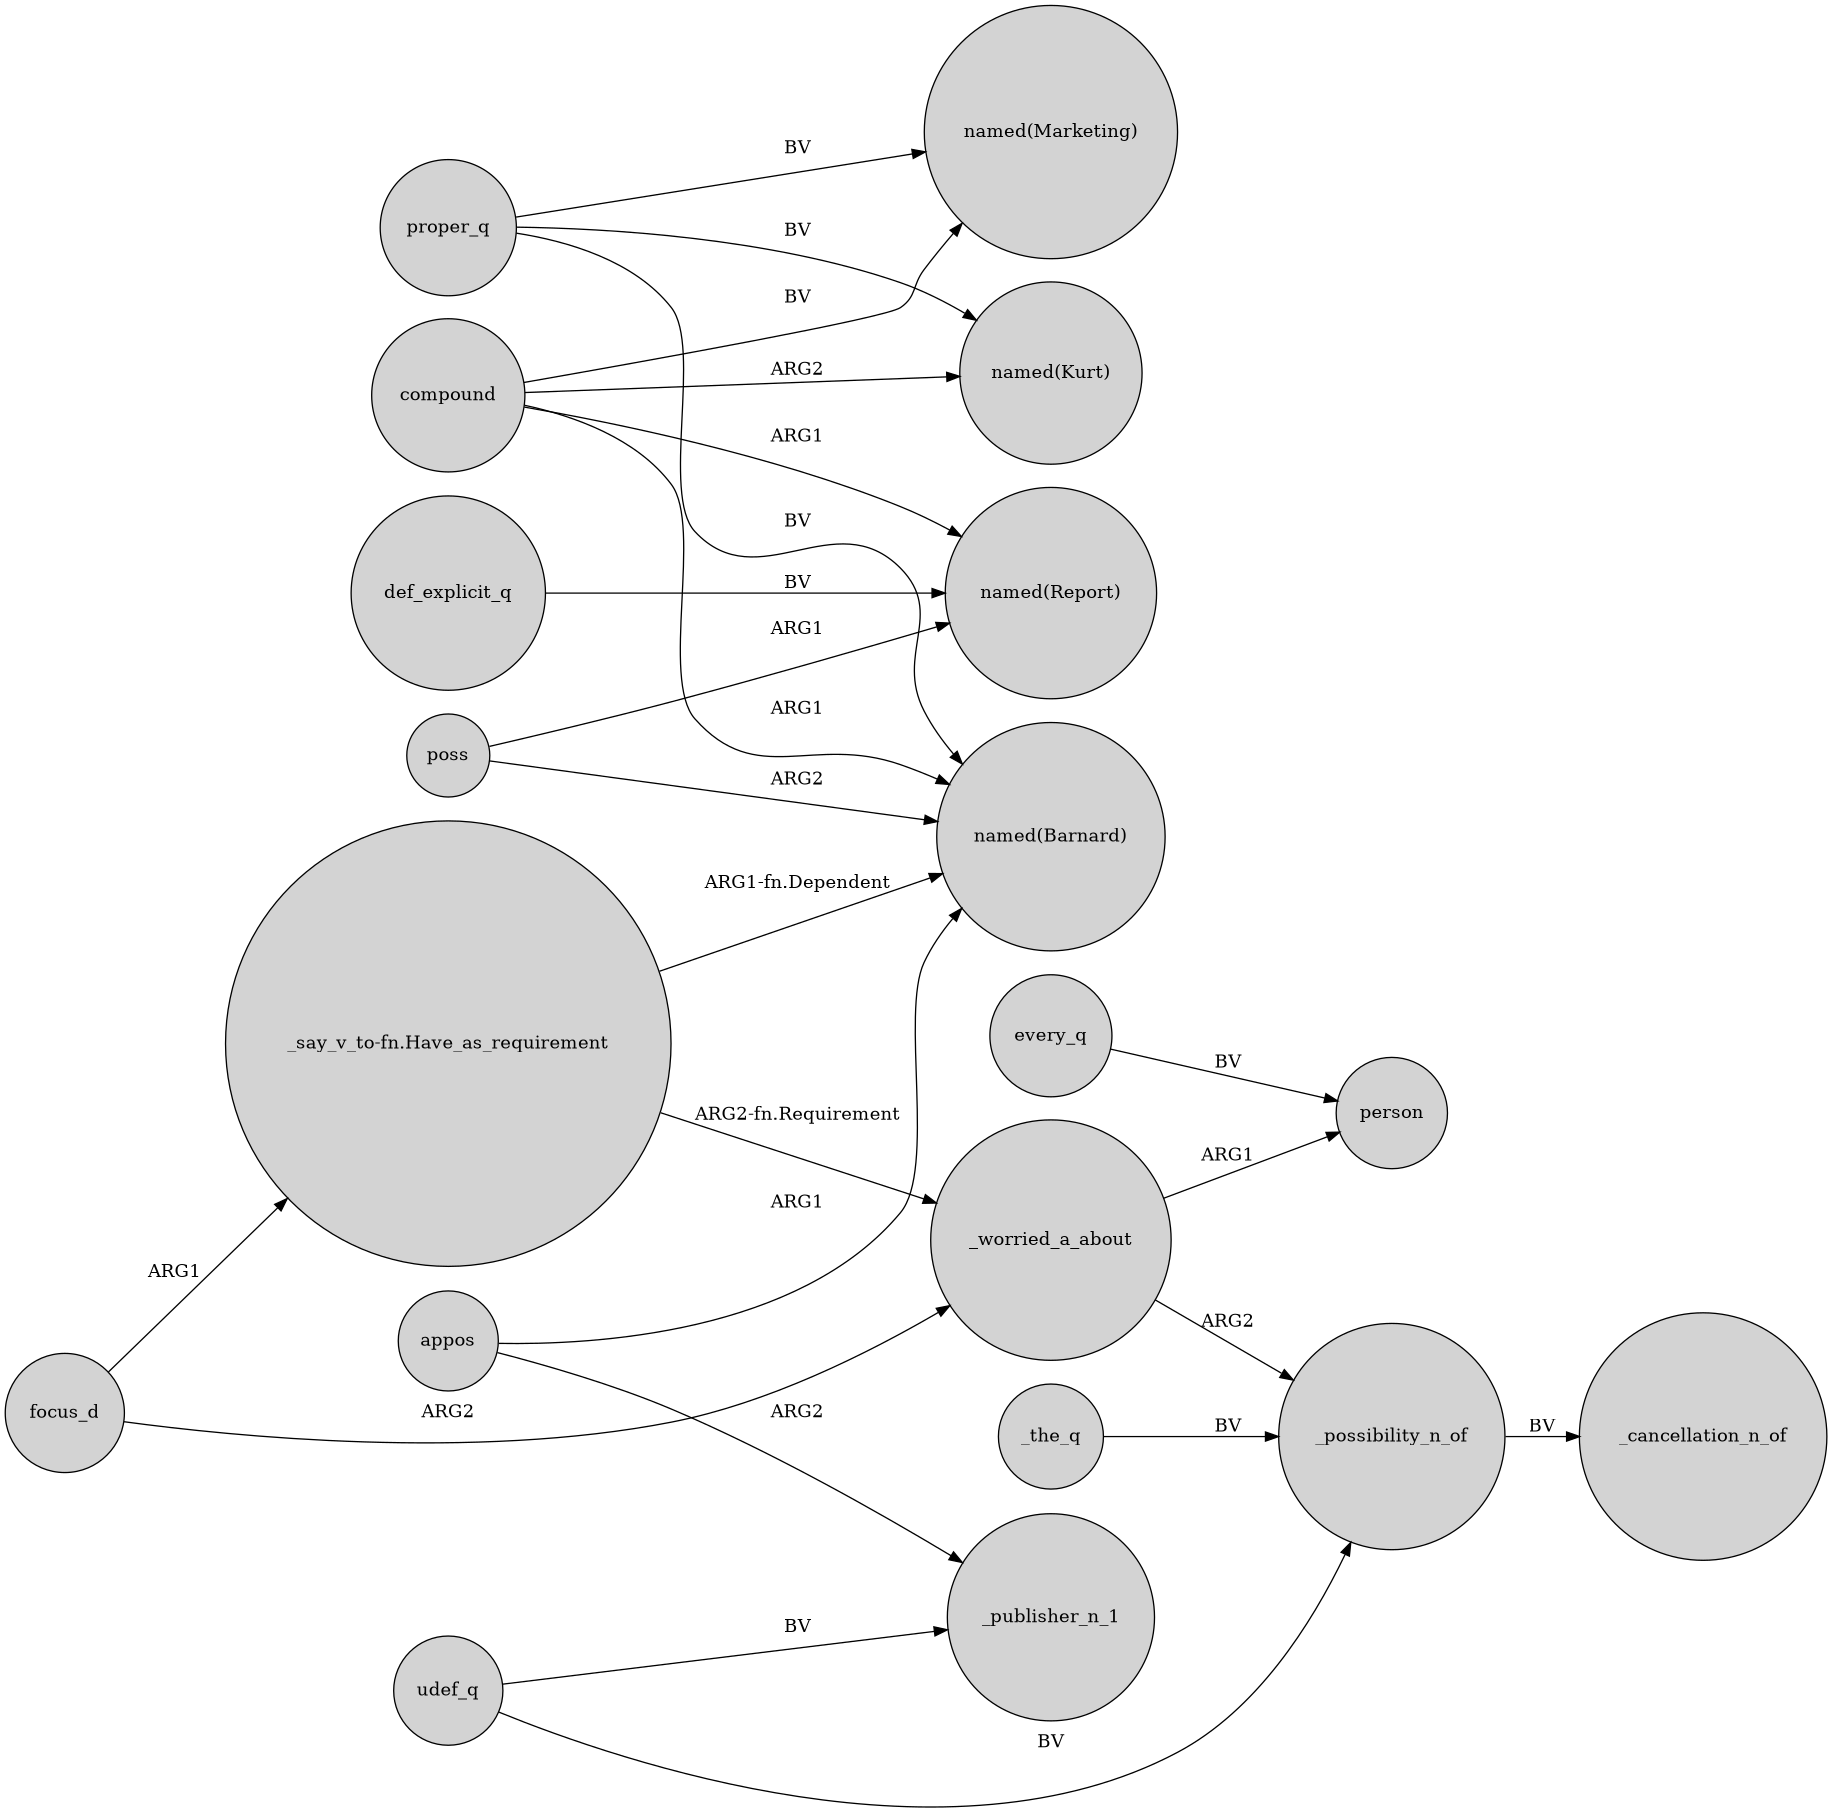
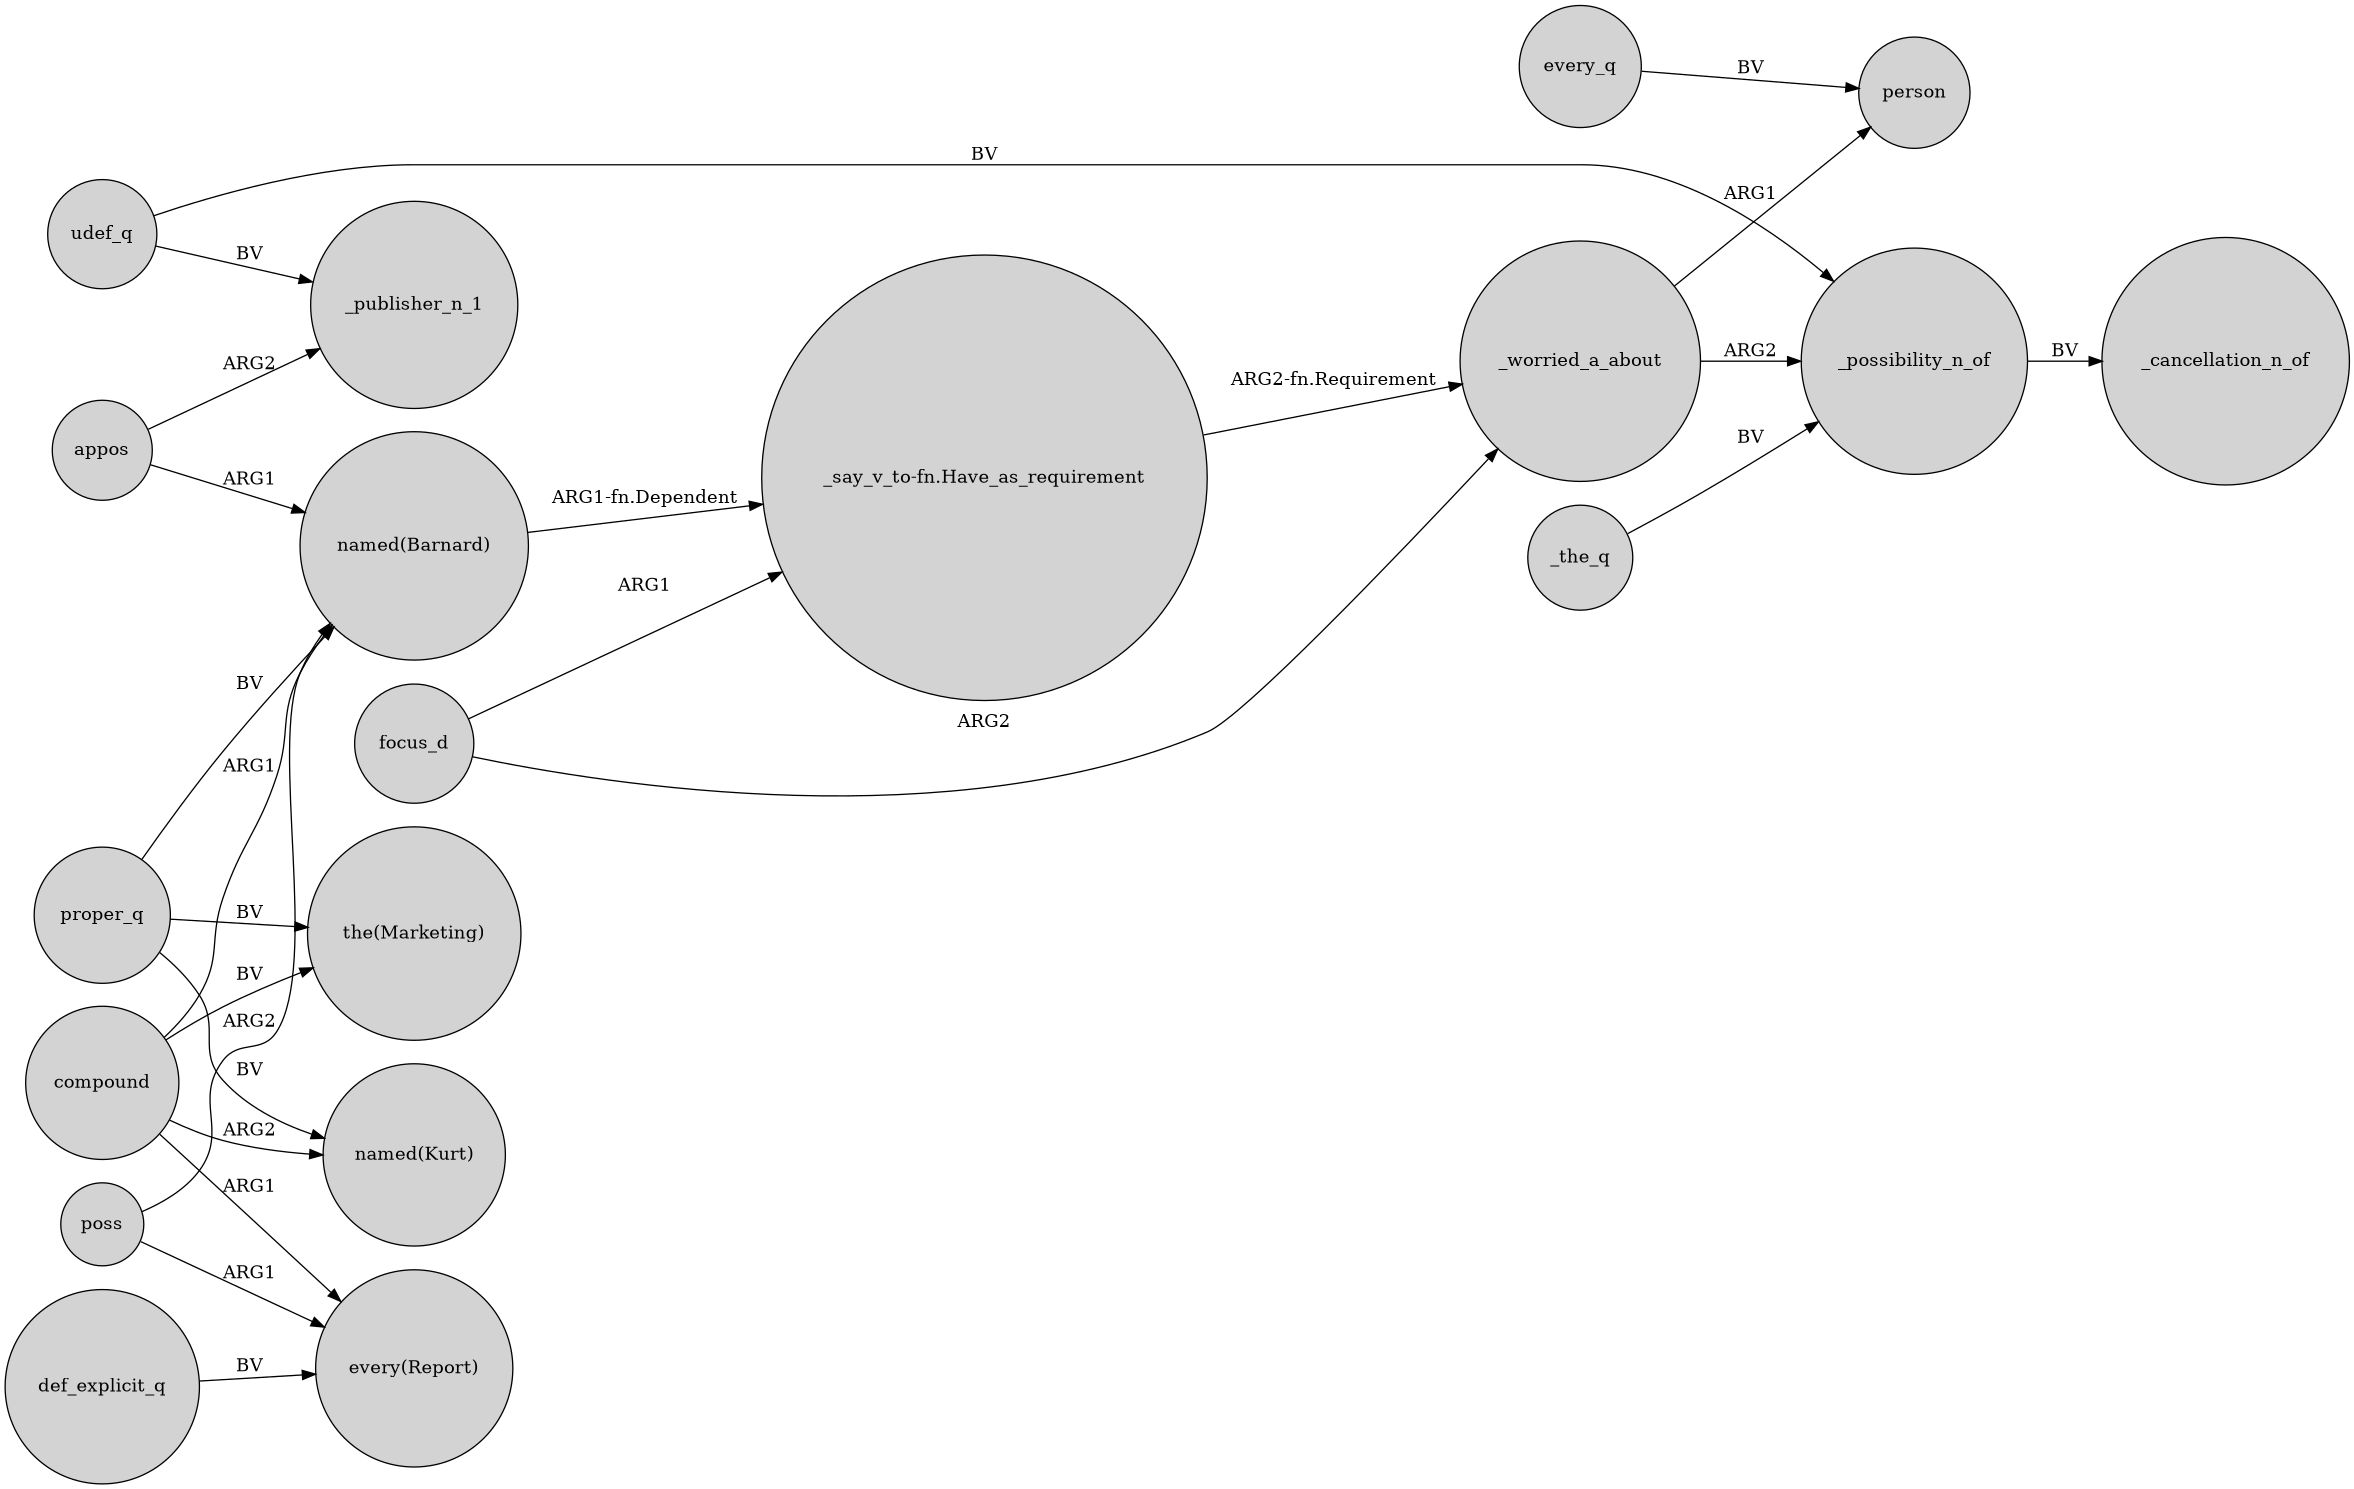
node "named(Marketing)": label "named(Marketing)" -> "the(Marketing)"
node "named(Report)": label "named(Report)" -> "every(Report)"
edge "_say_v_to-fn.Have_as_requirement" -> "named(Barnard)": reversed
